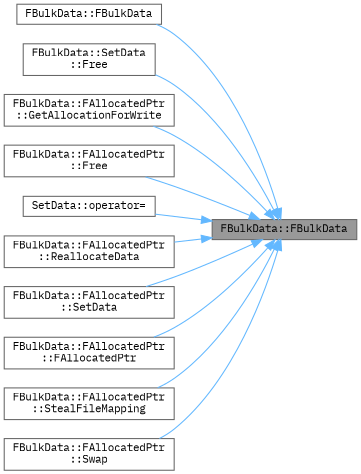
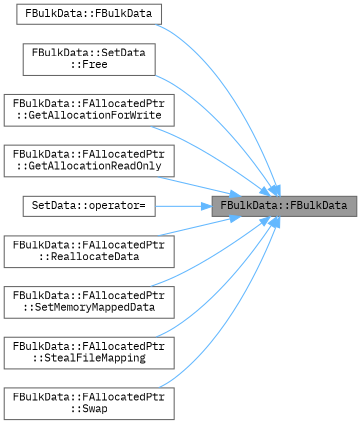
node "FBulkData::FAllocatedPtr ::Free": label "FBulkData::FAllocatedPtr ::Free" -> "FBulkData::FAllocatedPtr ::GetAllocationReadOnly"
node "FBulkData::FAllocatedPtr ::SetData": removed
node "FBulkData::FAllocatedPtr ::FAllocatedPtr": label "FBulkData::FAllocatedPtr ::FAllocatedPtr" -> "FBulkData::FAllocatedPtr ::SetMemoryMappedData"
